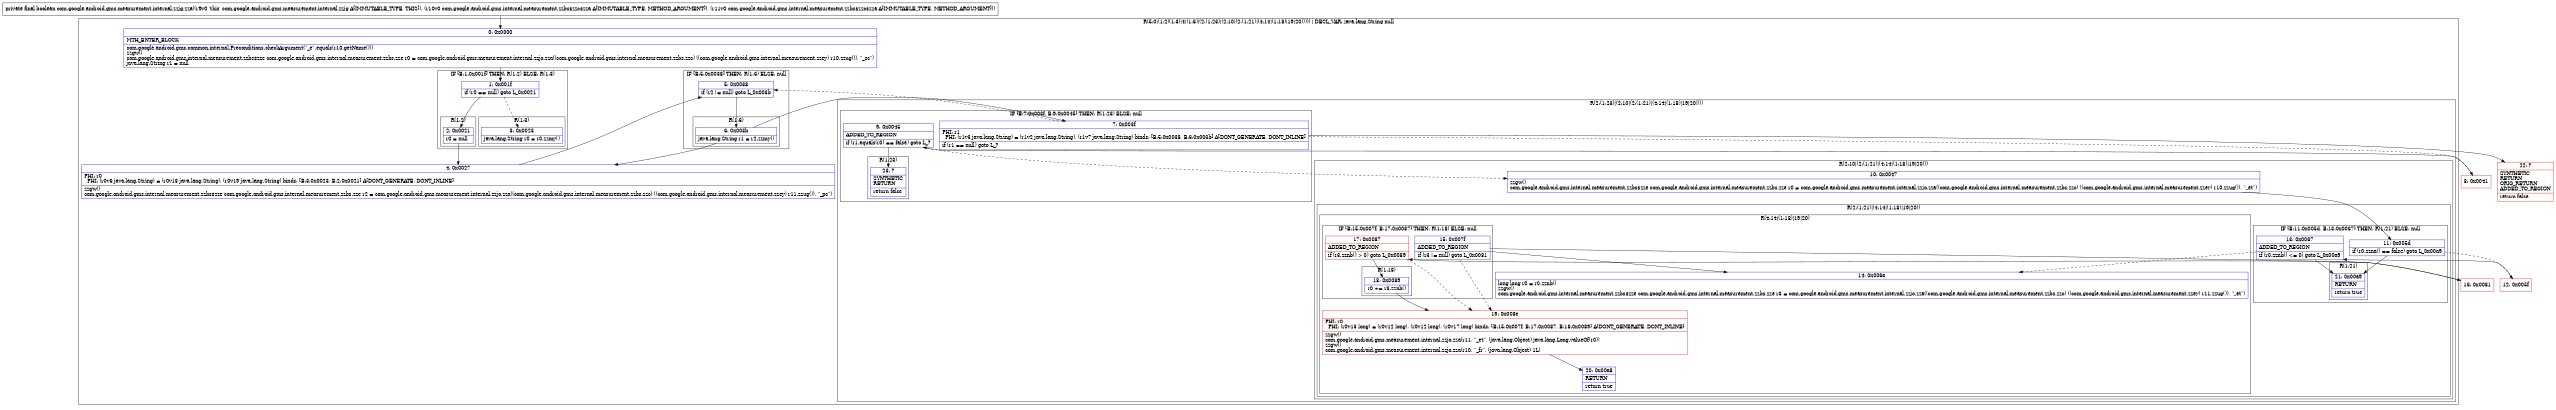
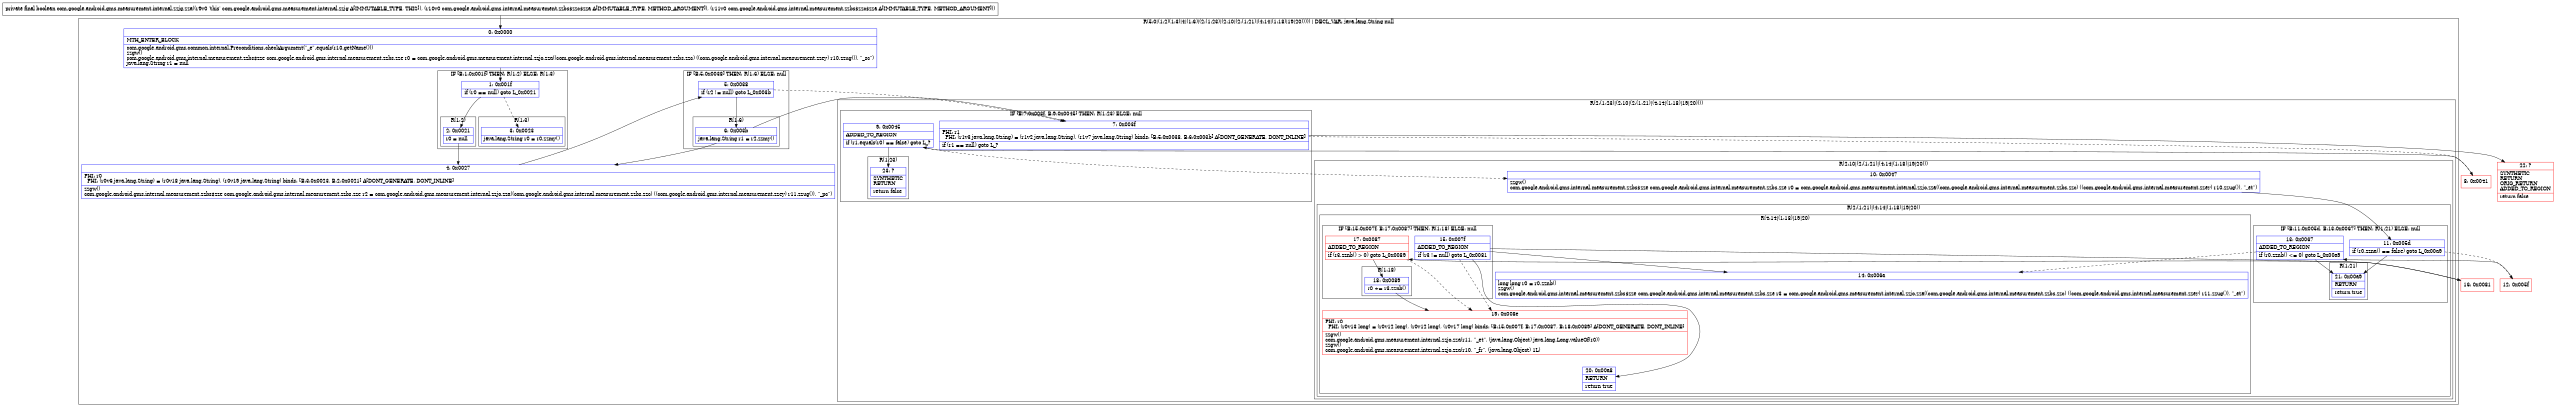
edge "7: 0x003f" -> "5: 0x0038": reversed
edge "19: 0x008e" -> "20: 0x00a8": now "15: 0x007f" -> "20: 0x00a8"
